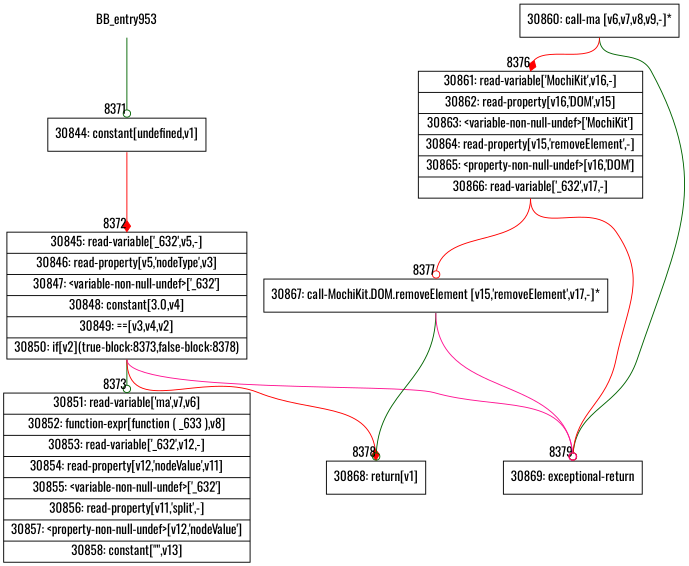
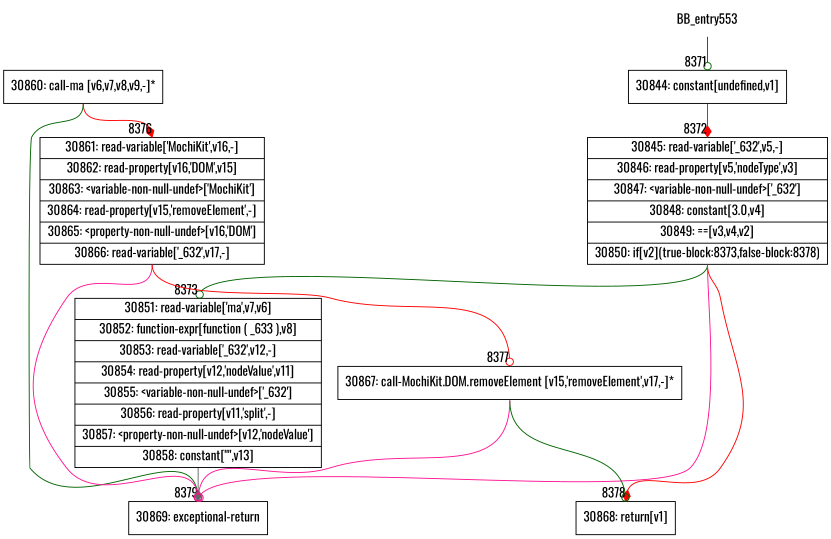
node "BB_entry953": label "BB_entry953" -> "BB_entry553"
edge "30861: read-variable['MochiKit',v16,-]" -> "30869: exceptional-return": color red -> deeppink
edge "30851: read-variable['ma',v7,v6]" -> "30869: exceptional-return": added
